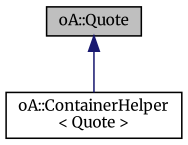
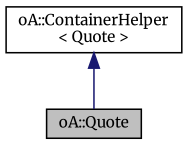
edge "oA::ContainerHelper < Quote >" -> "oA::Quote": reversed
